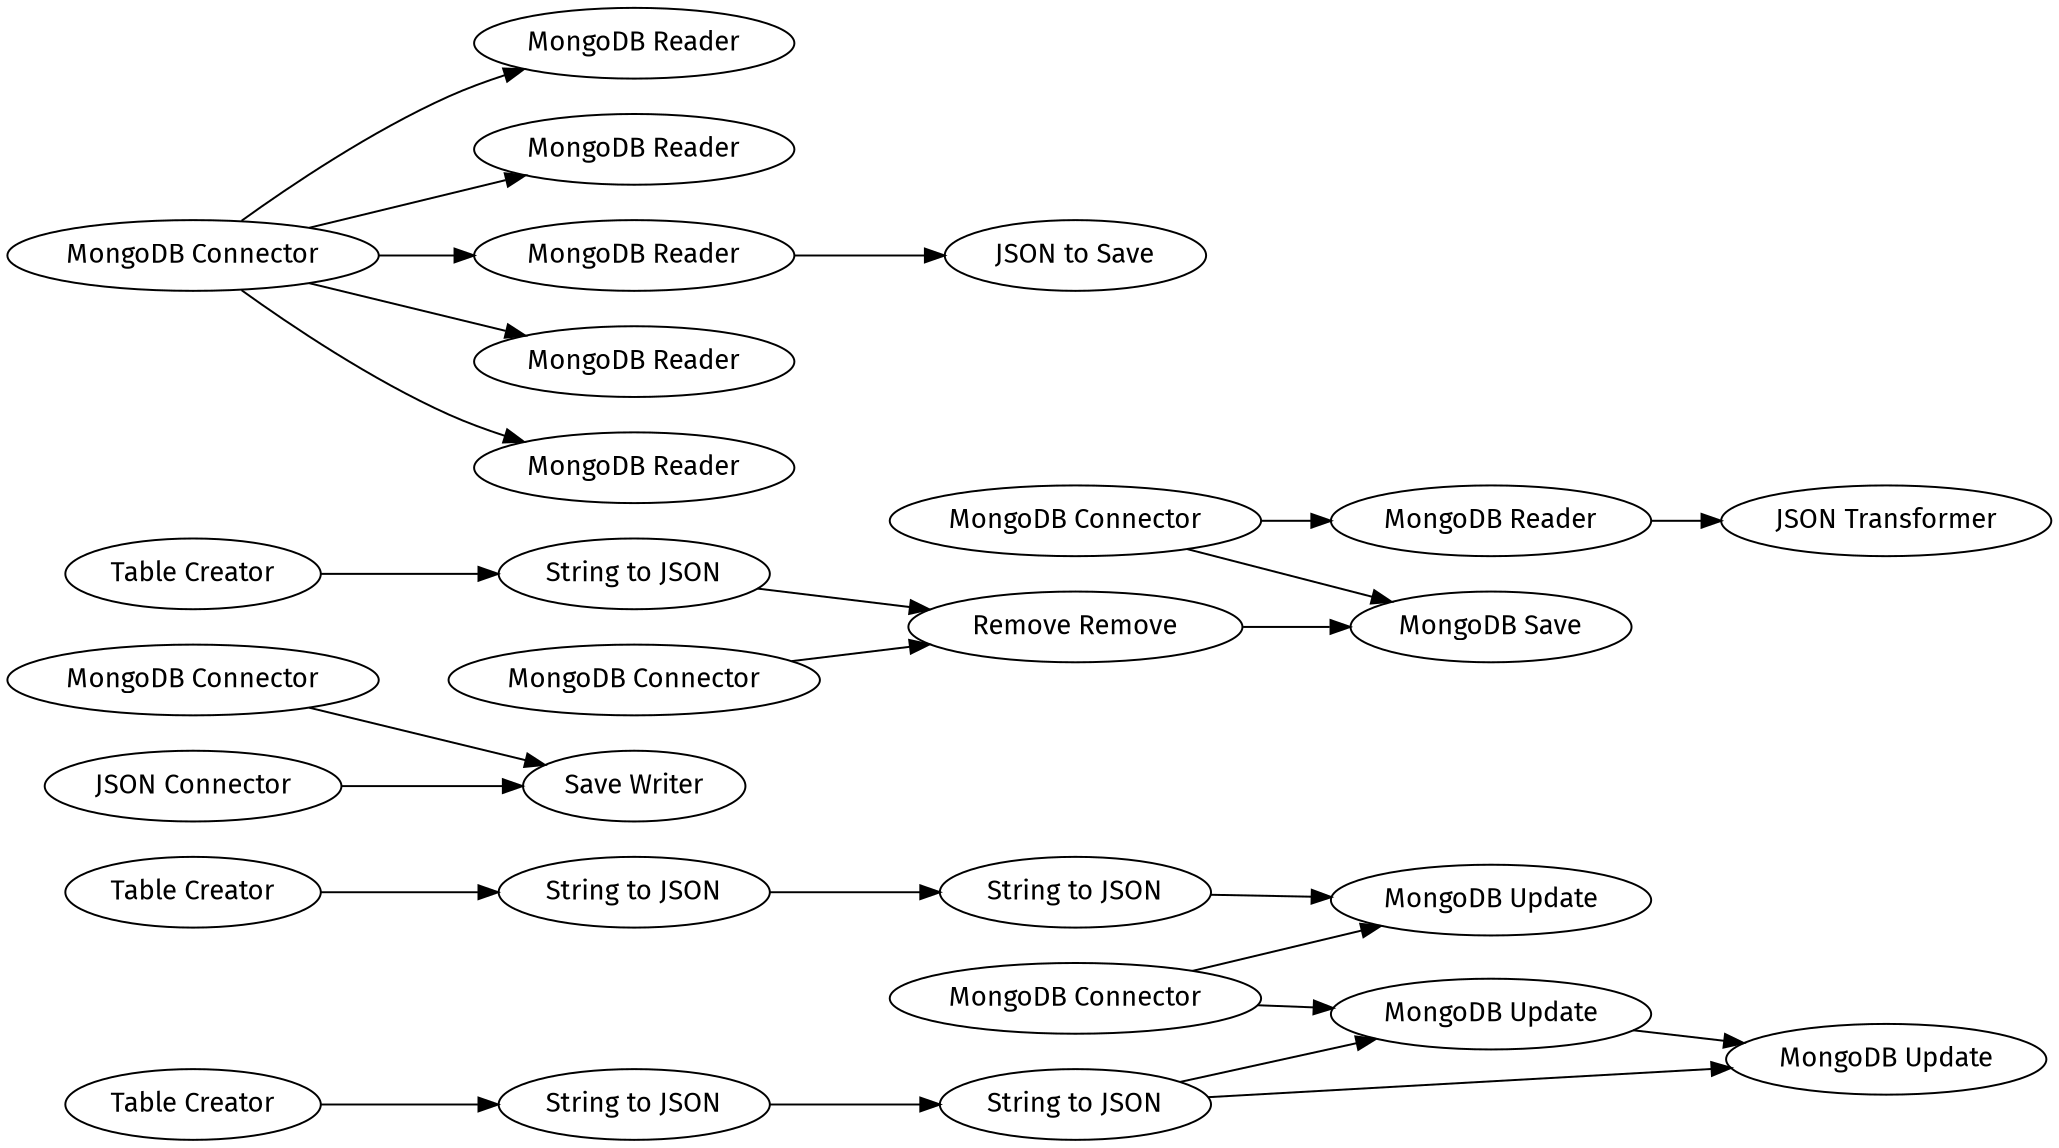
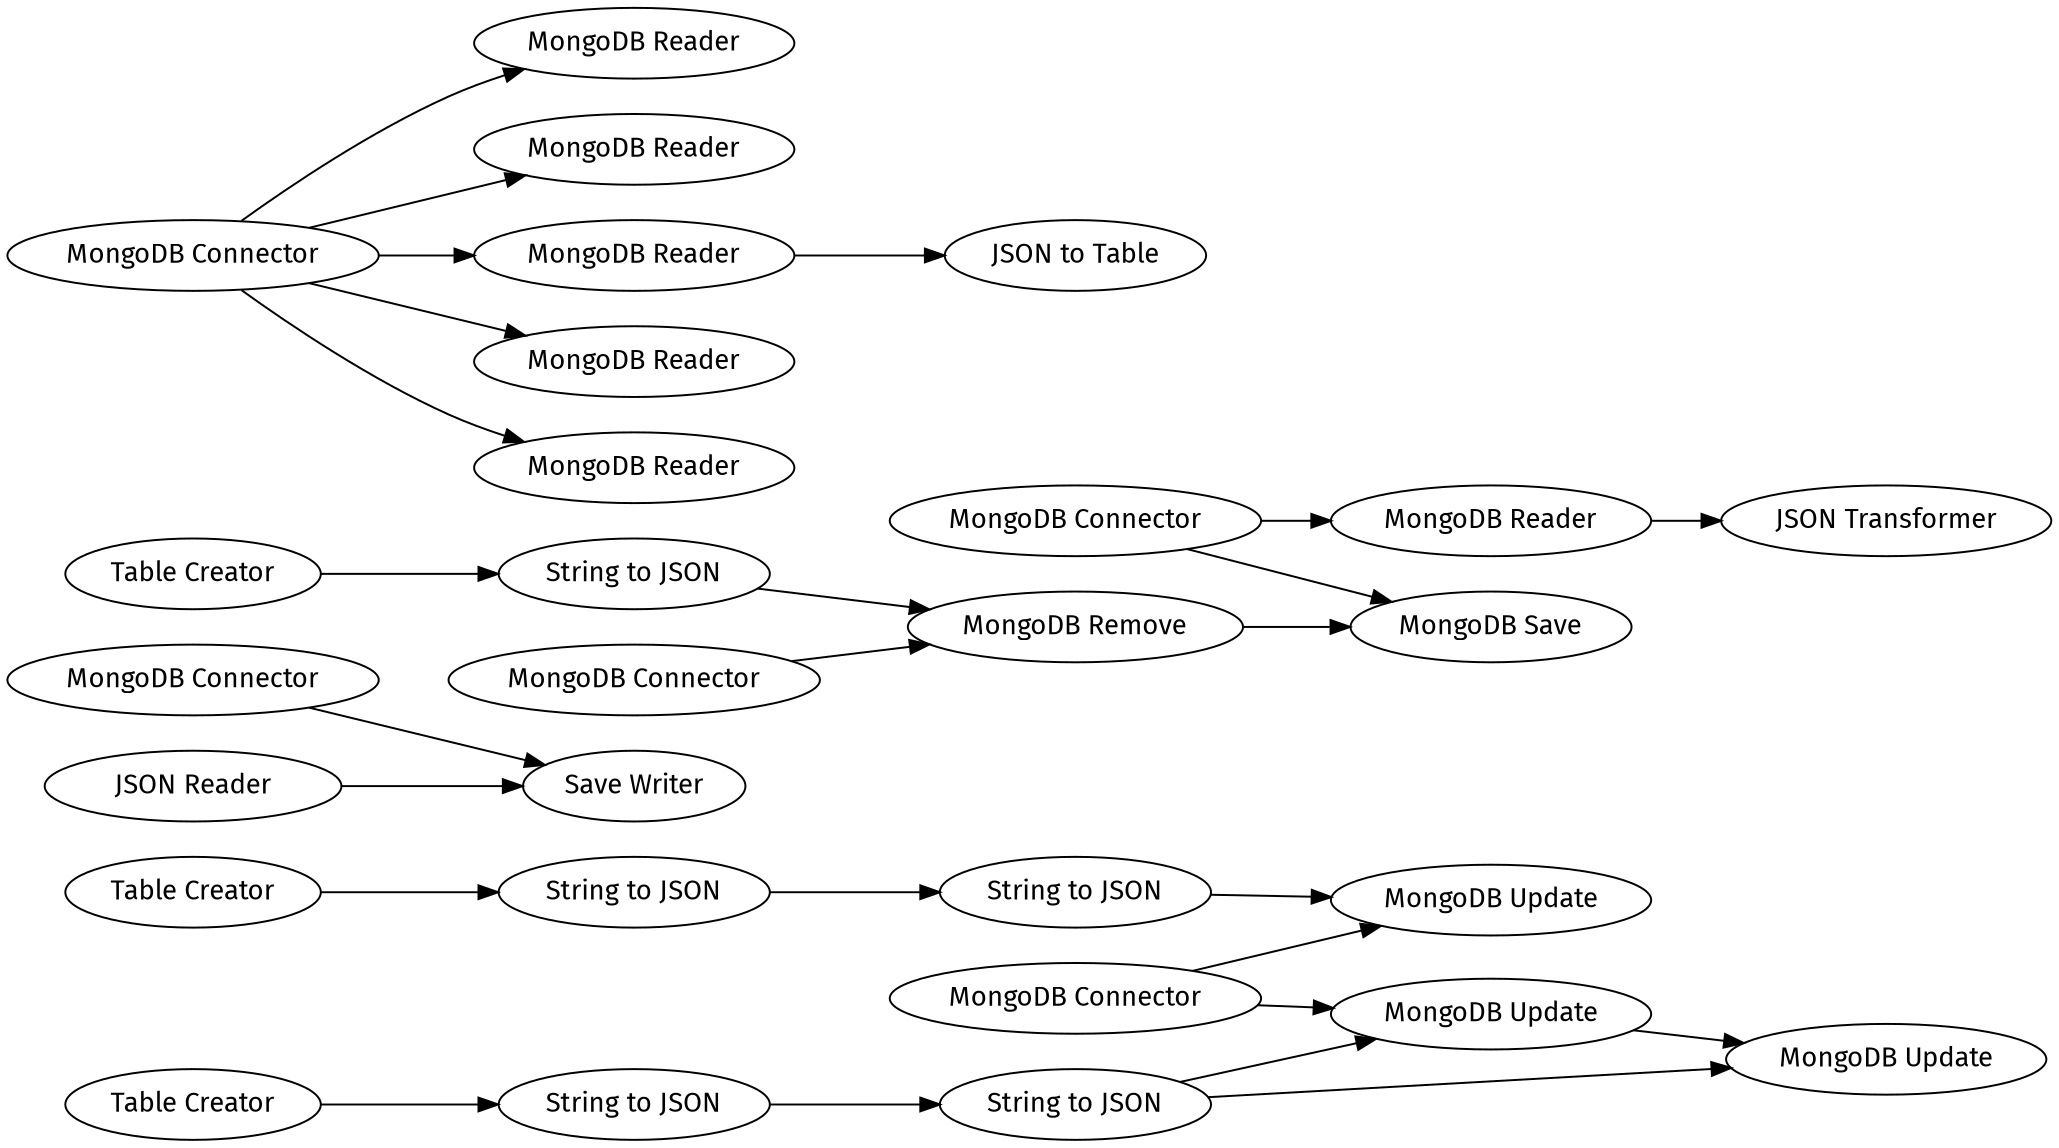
node "JSON to Save": label "JSON to Save" -> "JSON to Table"
node "Remove Remove": label "Remove Remove" -> "MongoDB Remove"
node "JSON Connector": label "JSON Connector" -> "JSON Reader"
